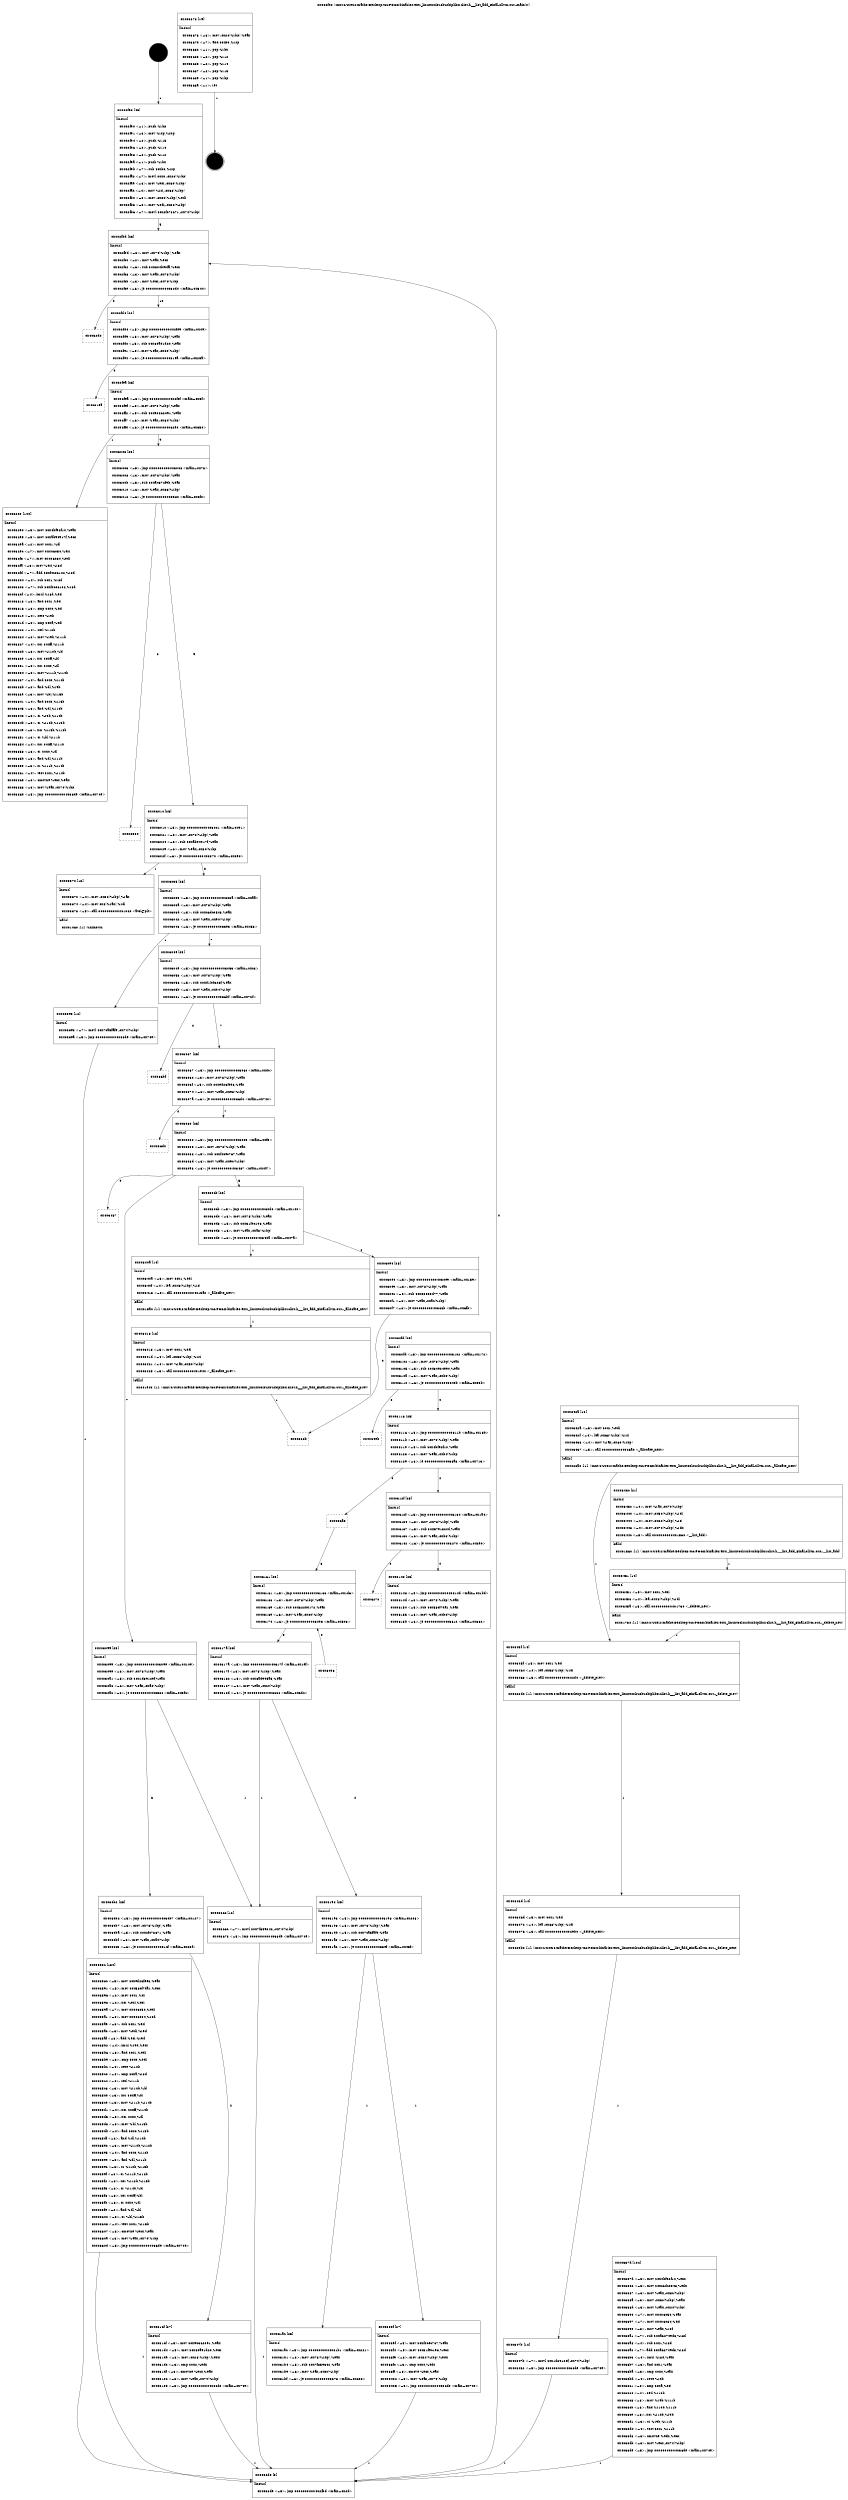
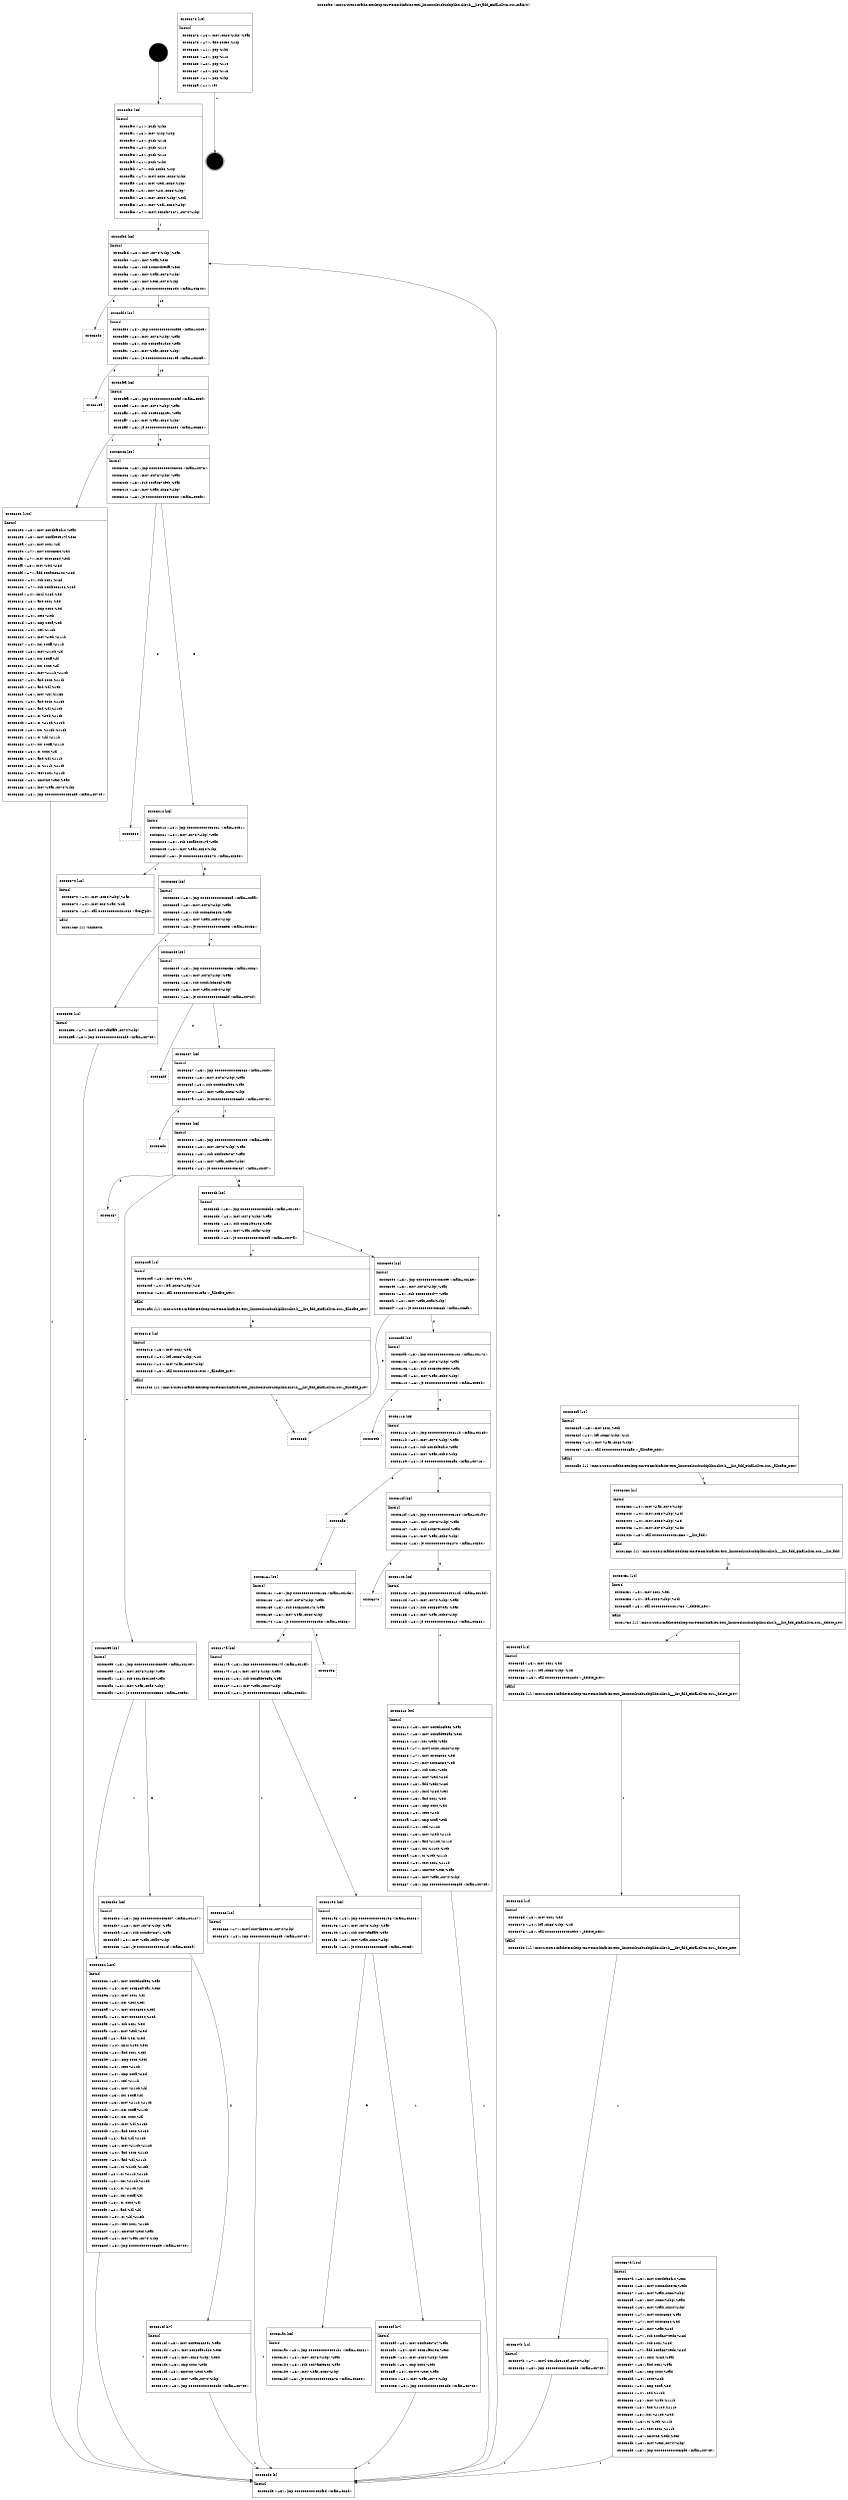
edge "0x402f90 [45]" -> "0x402fbd [23]": label " 5" -> " 1"
edge "0x402fd4 [22]" -> "0x402fea [25]": added, label "10"
edge "0x40340a [14]" -> "0x403418 [18]": label " 1" -> " 9"
edge "0x4030e4 [25]" -> "0x4030fd [25]": added, label "4"
edge "0x40342a [18]" -> "0x40345f [14]": now "0x40342a [18]" -> "0x40343c [21]"
edge "0x403493" -> "0x403161 [25]": reversed
edge "0x4032e0 [144]" -> "0x4036de [5]": added, label "1"
node "0x403612 [90]": added
edge "0x403099 [25]" -> "0x40366c [12]": now "0x403099 [25]" -> "0x40358c [134]"
edge "0x403193 [25]" -> "0x4031ac [25]": label " 1" -> " 9"
